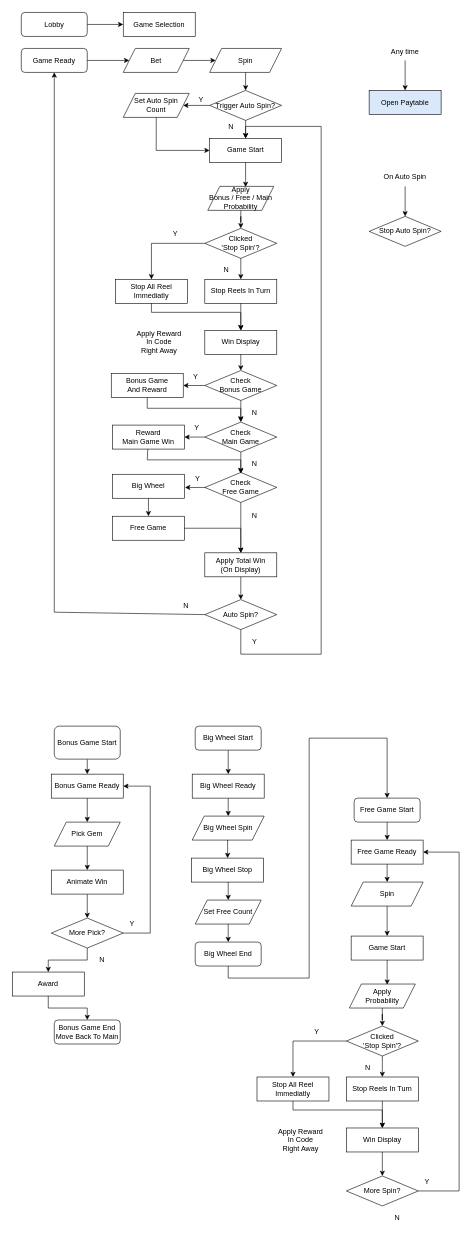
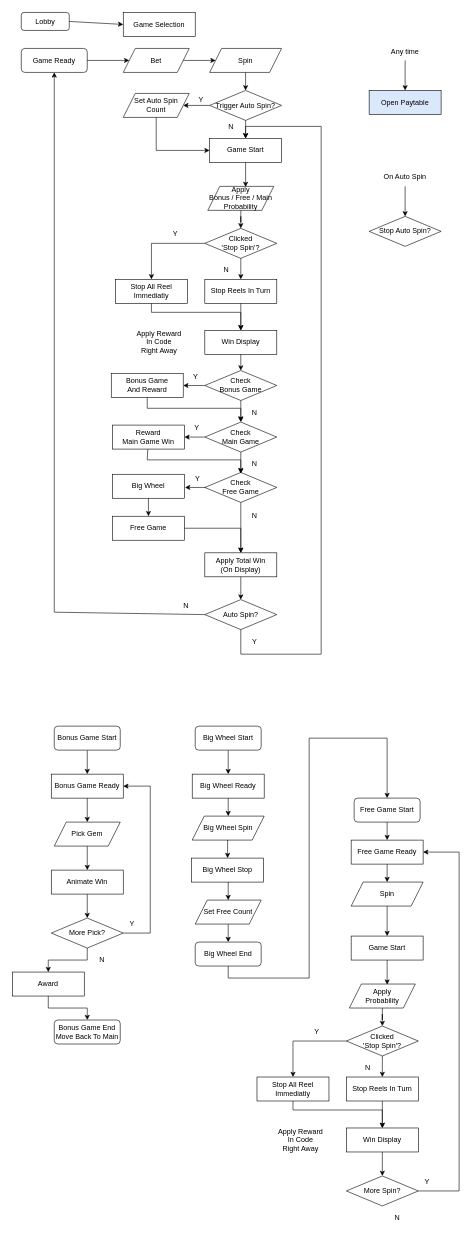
node "Lobby": size 66x24 -> 48x18
node "Bonus Game Start": size 66x33 -> 66x24
